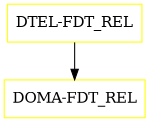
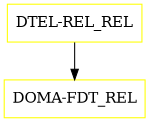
node "DTEL-FDT_REL": label "DTEL-FDT_REL" -> "DTEL-REL_REL"
